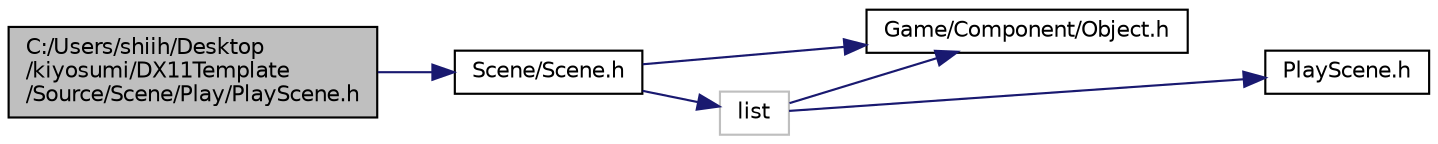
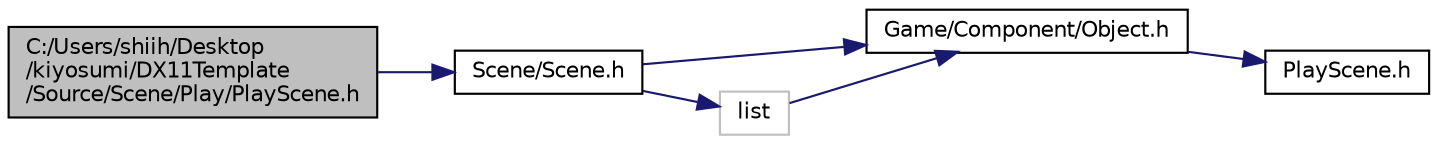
edge "list" -> "PlayScene.h": now "Game/Component/Object.h" -> "PlayScene.h"
